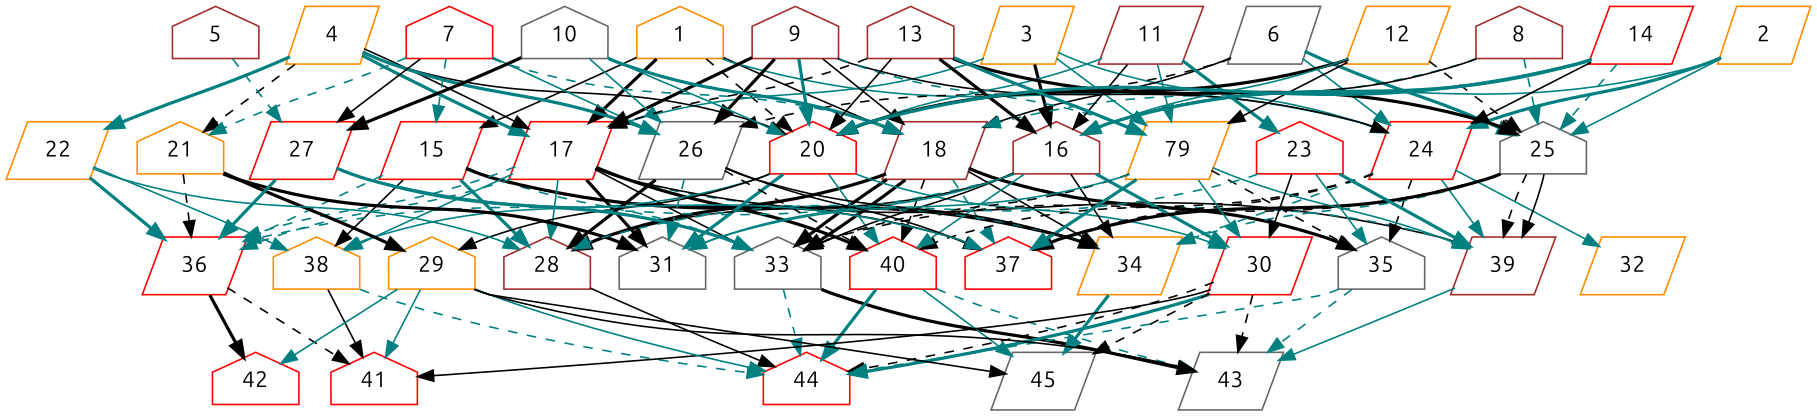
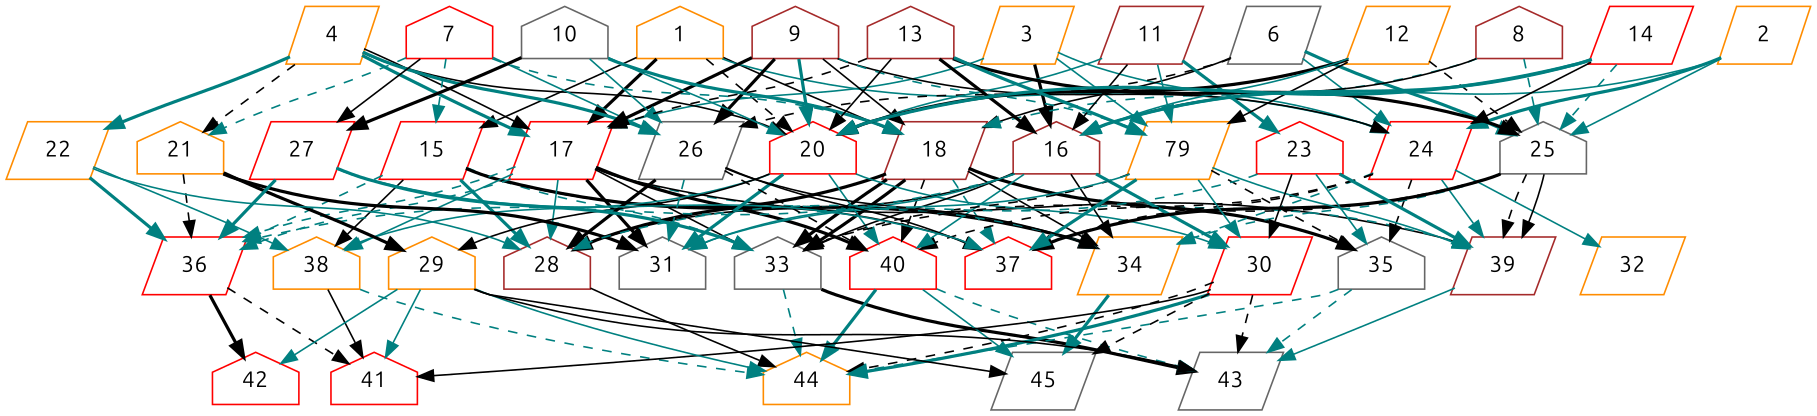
node "5": removed
node "44": color red -> darkorange
